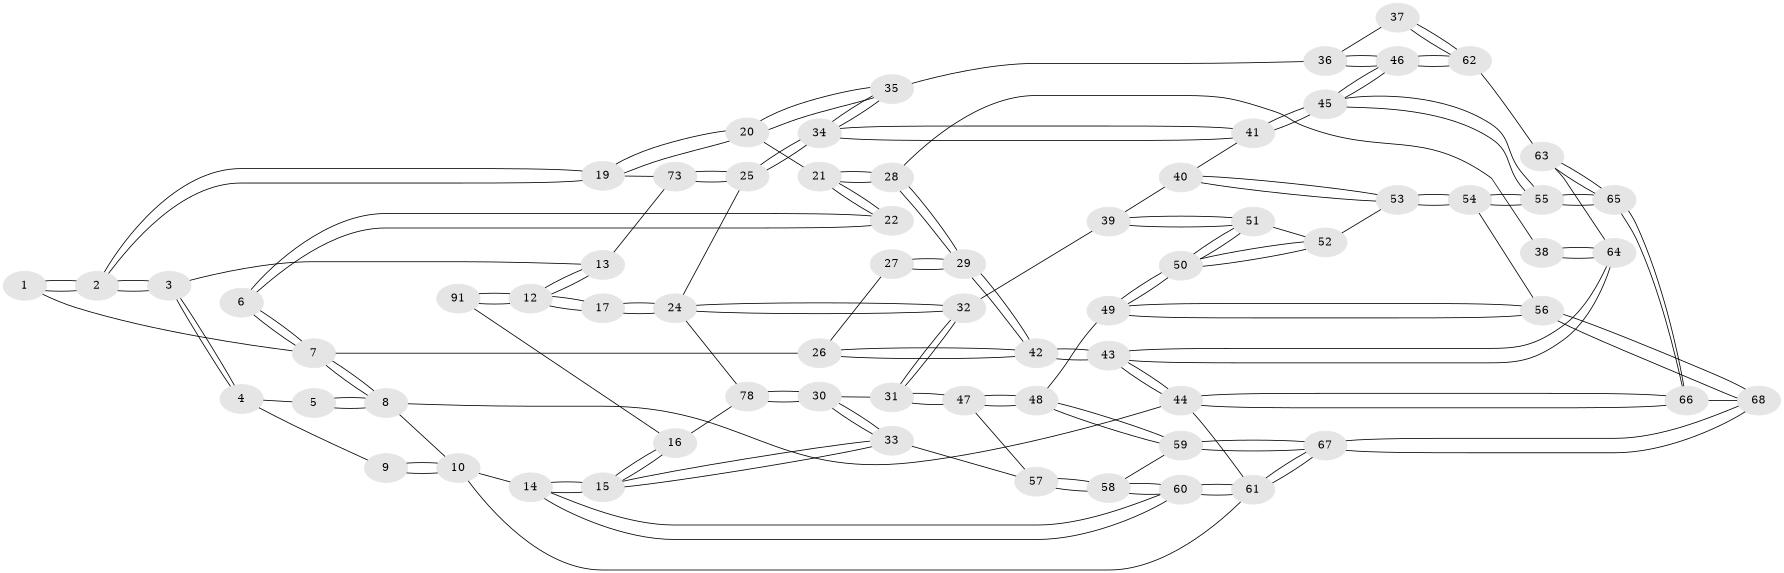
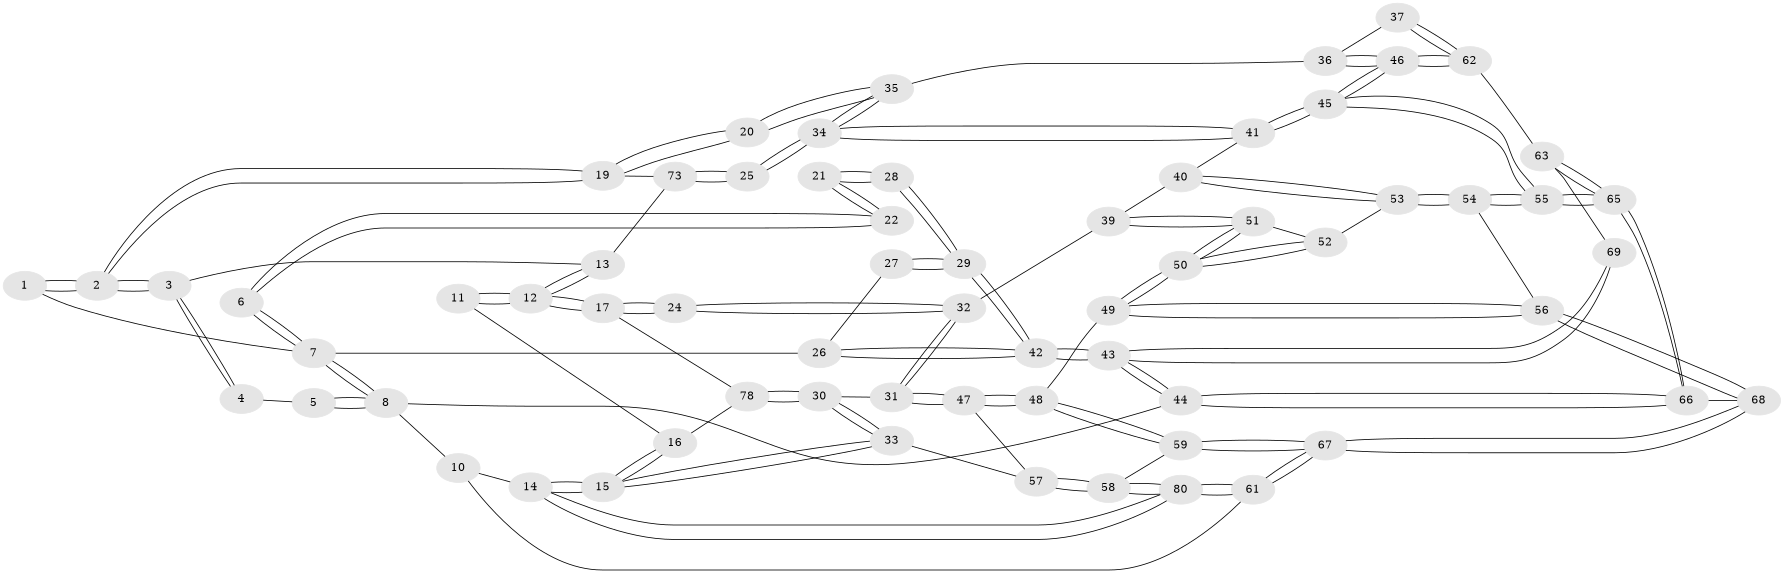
edge "20" -- "21": removed
edge "25" -- "24": removed
node "38": removed
node "64": label "64" -> "69"
node "91": label "91" -> "11"
edge "24" -- "78": now "17" -- "78"
edge "44" -- "61": removed
node "9": removed
node "60": label "60" -> "80"
